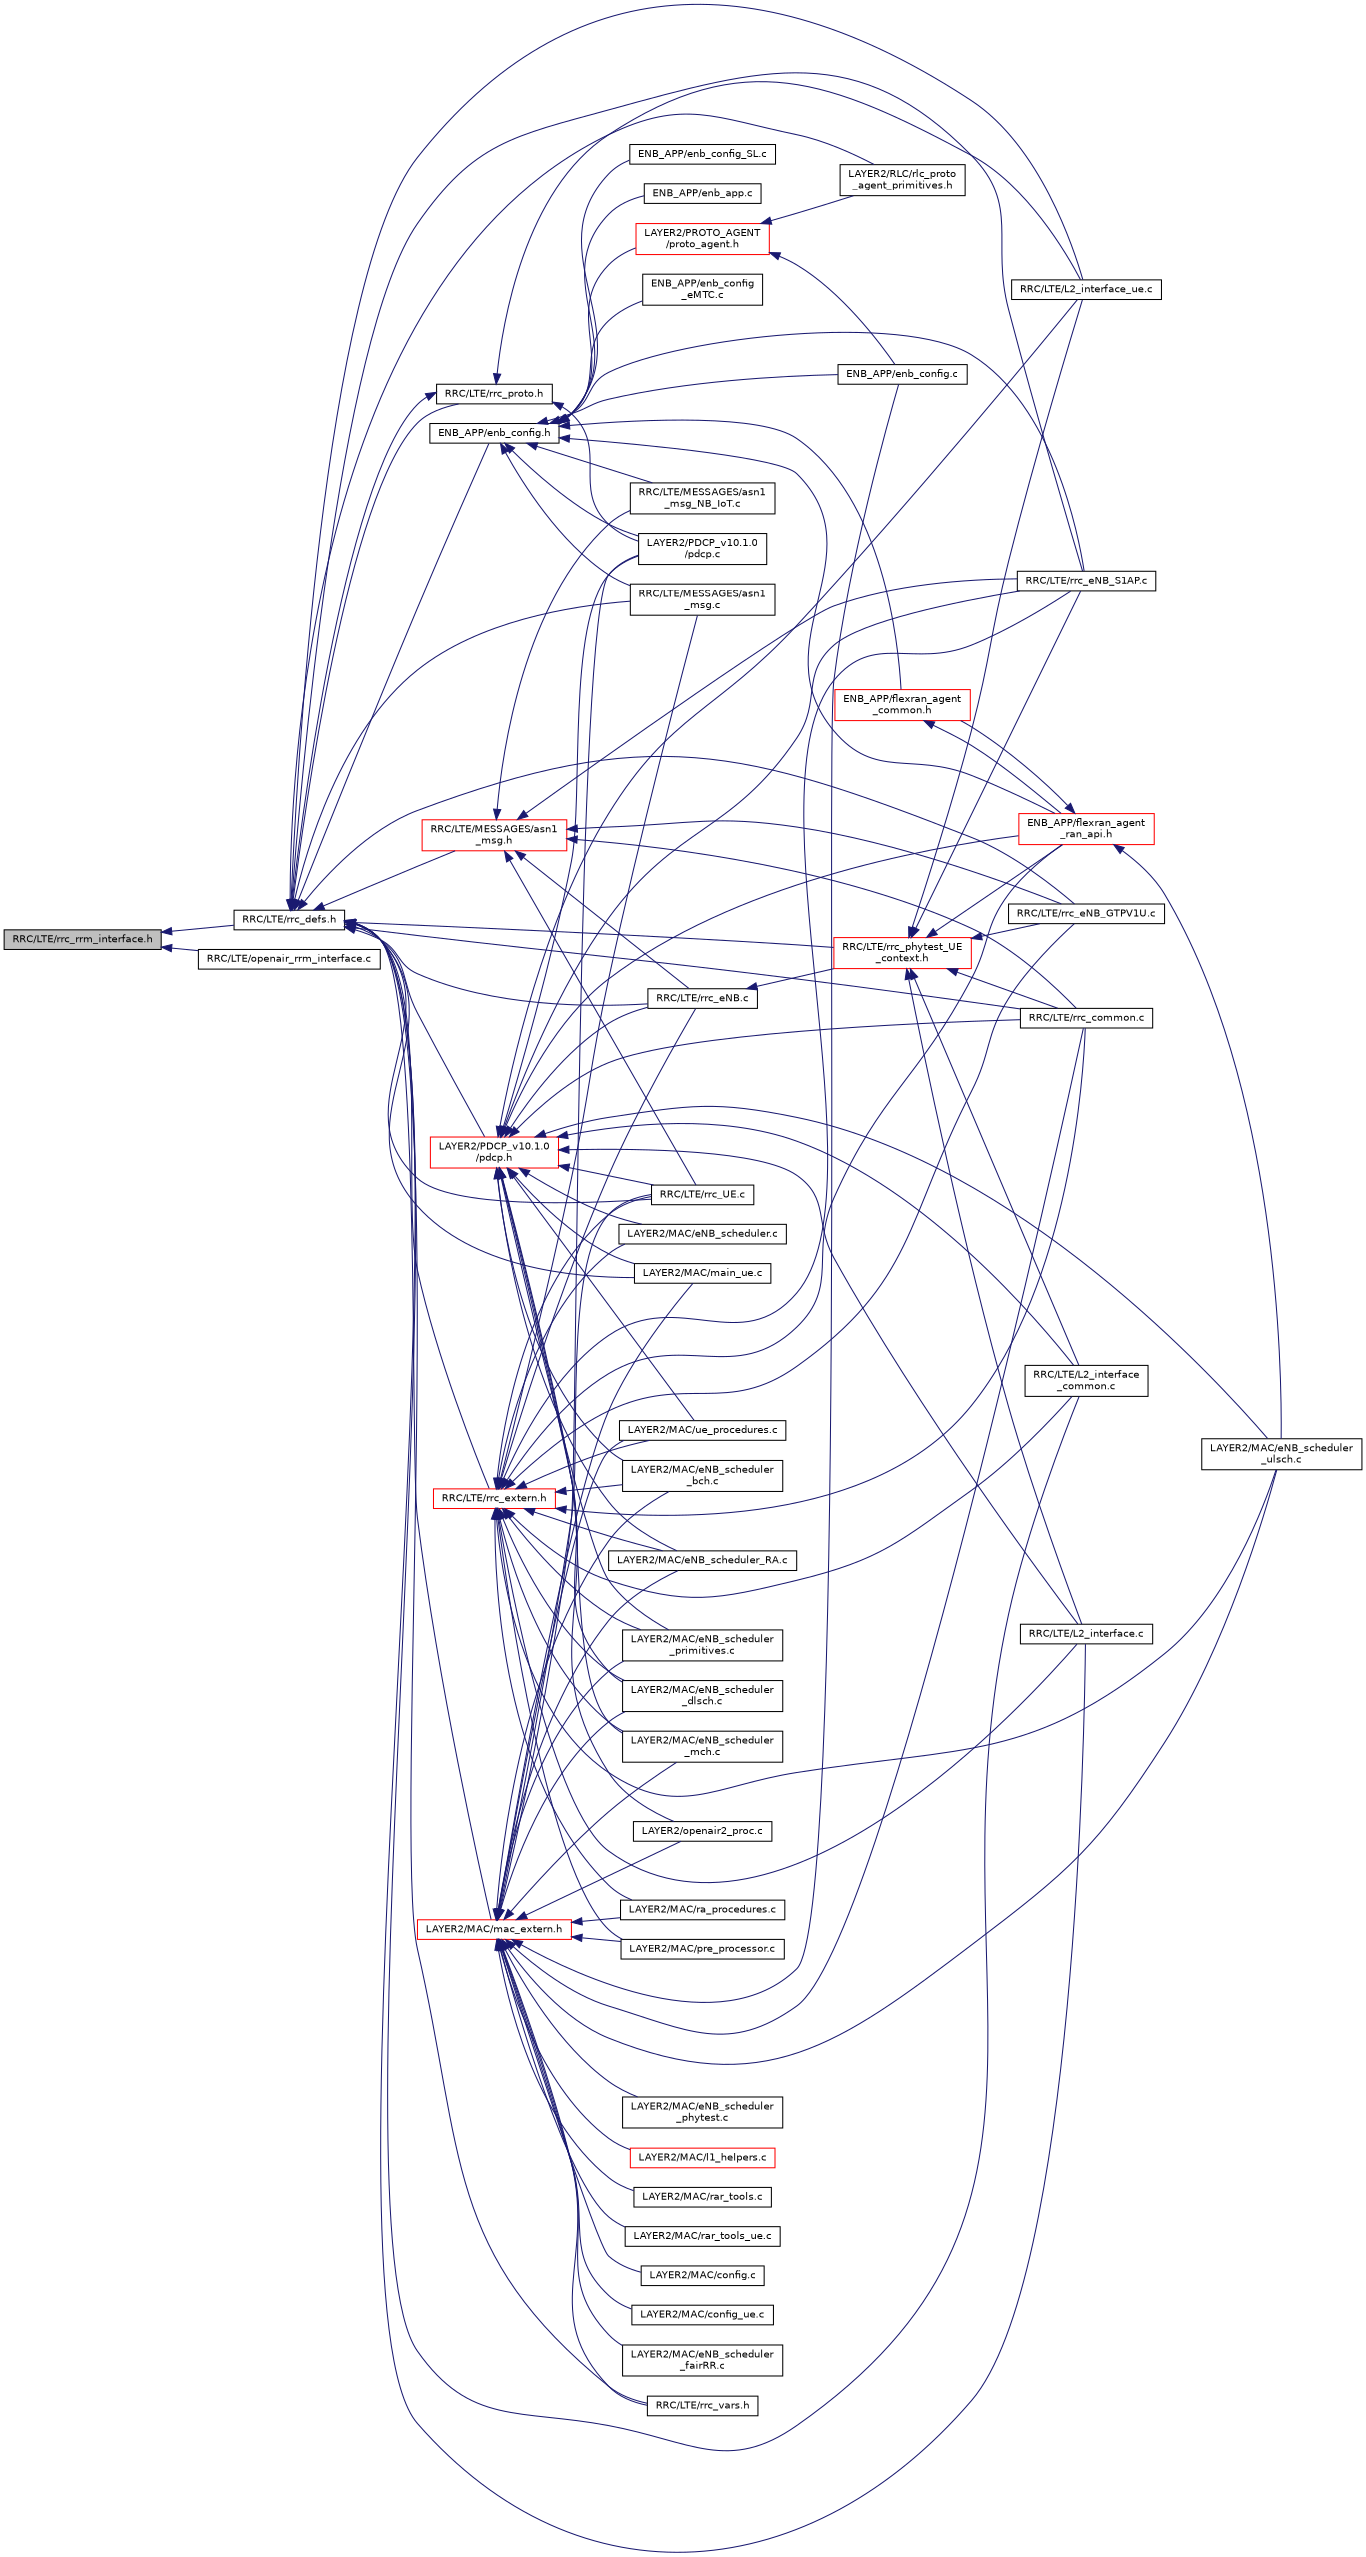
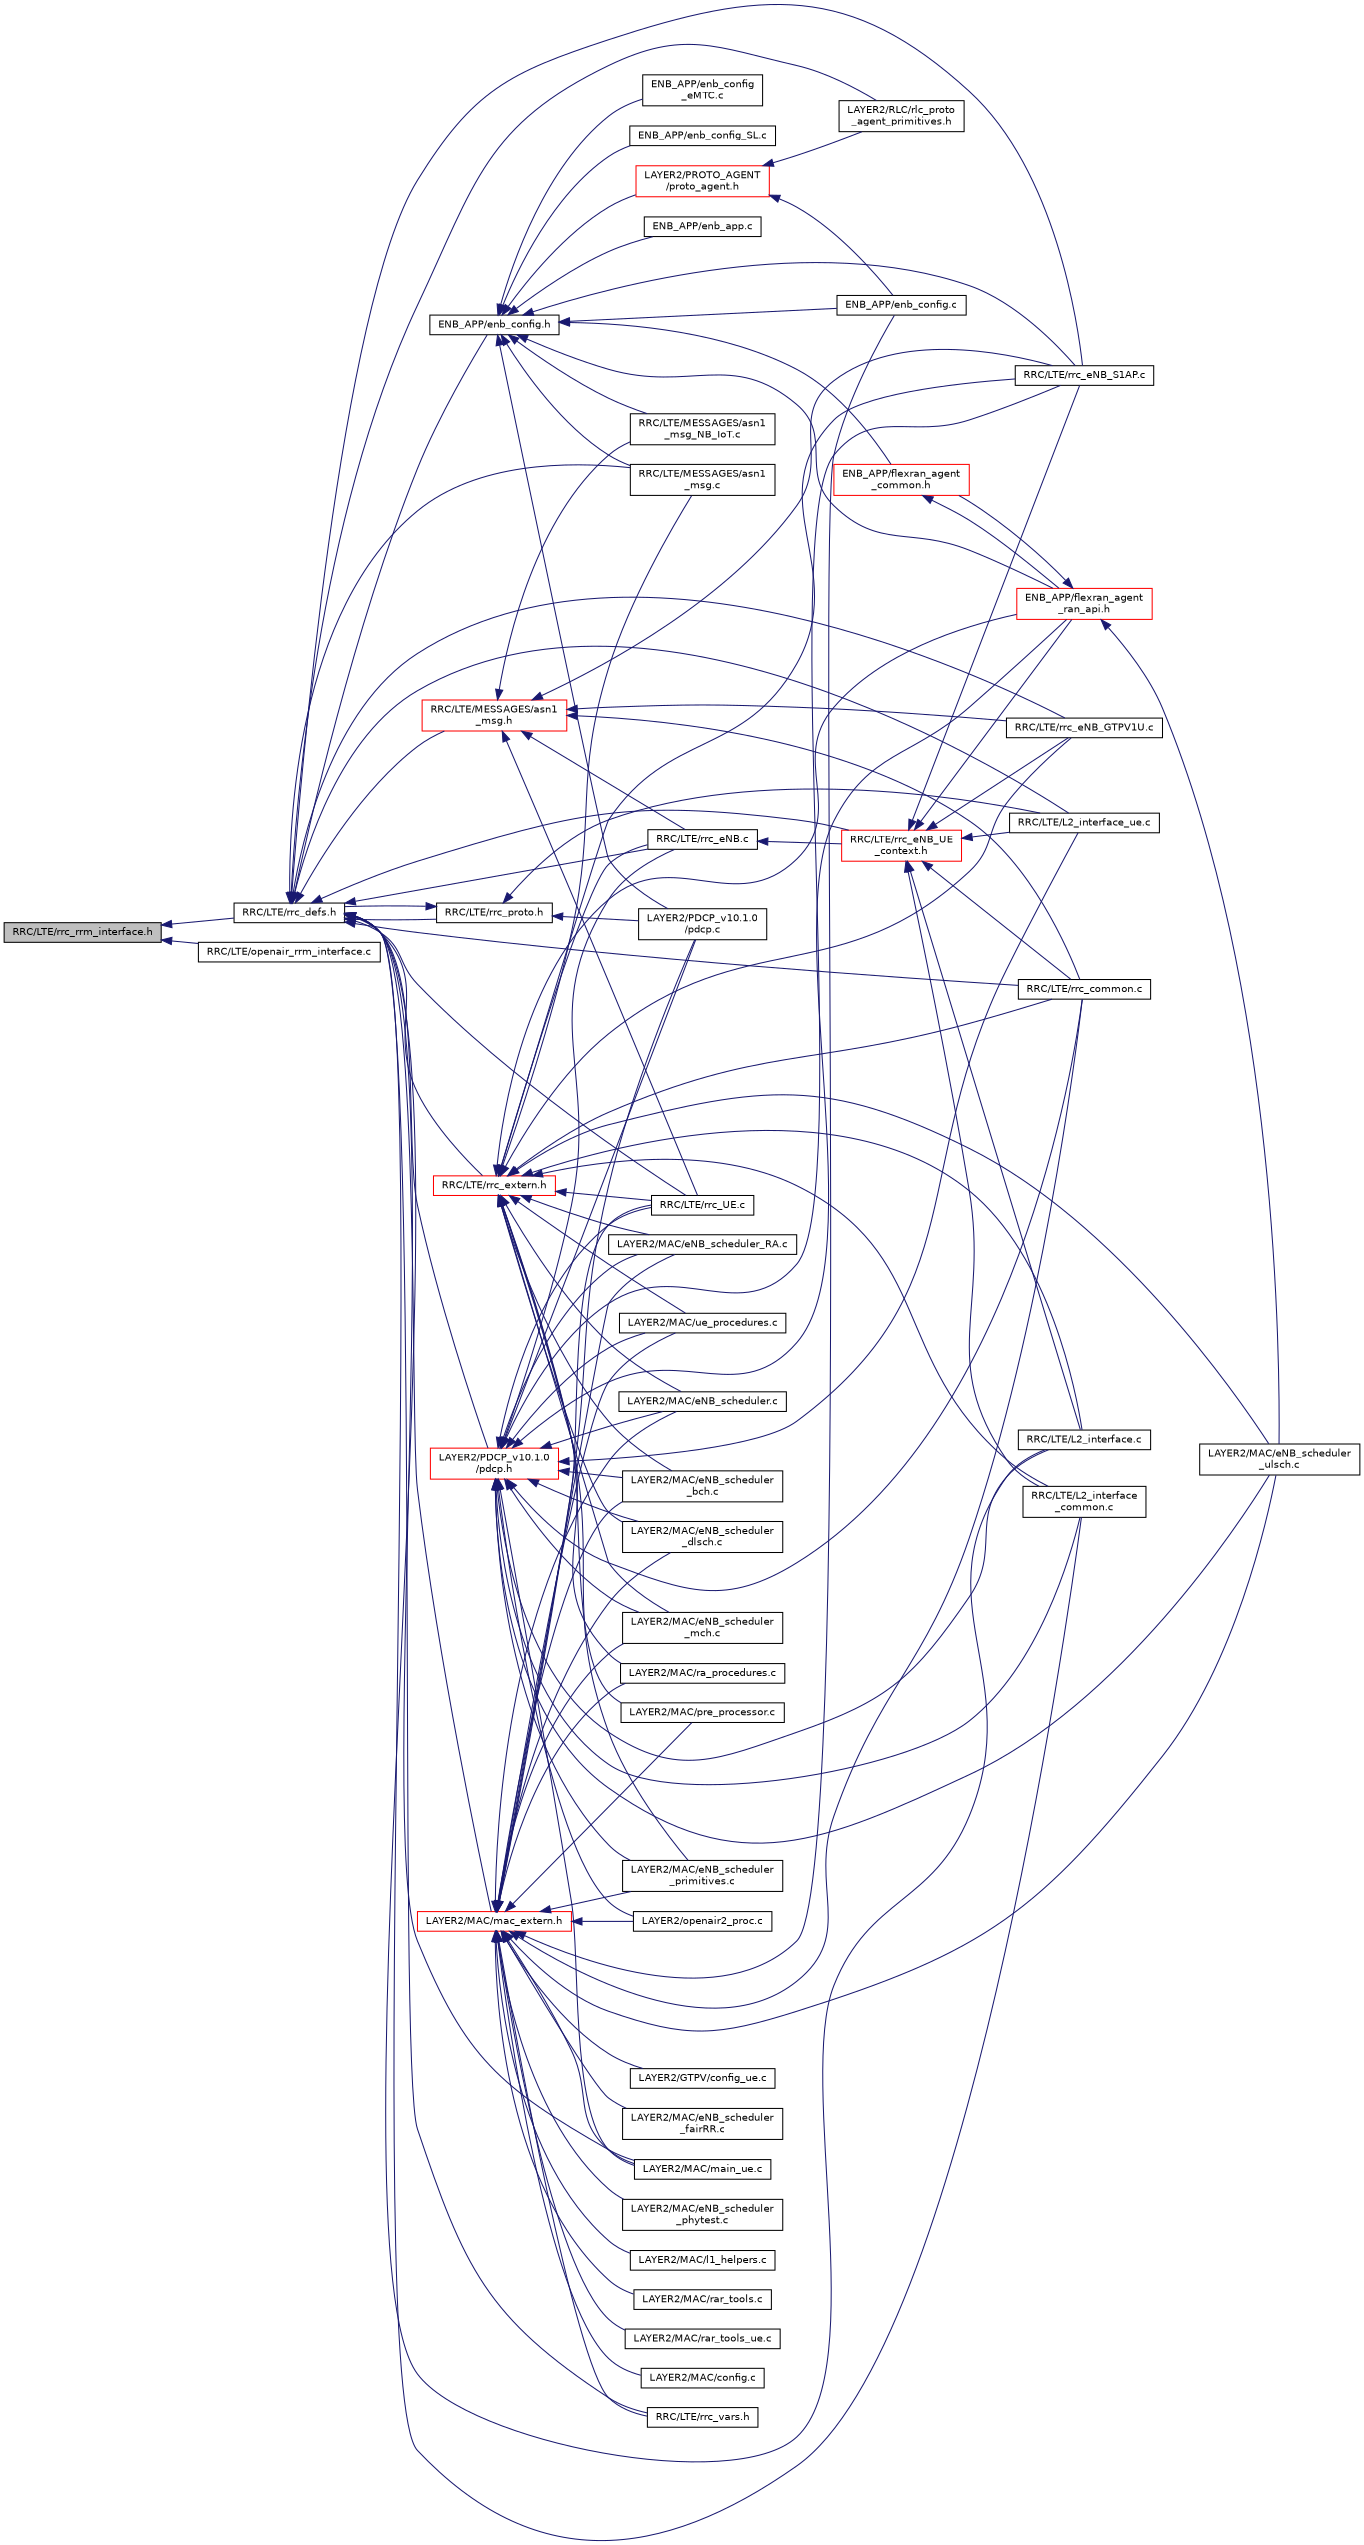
node "RRC/LTE/rrc_phytest_UE _context.h": label "RRC/LTE/rrc_phytest_UE _context.h" -> "RRC/LTE/rrc_eNB_UE _context.h"
edge "LAYER2/MAC/eNB_scheduler.c" -> "LAYER2/MAC/mac_extern.h": added
node "LAYER2/MAC/l1_helpers.c": color red -> black
node "LAYER2/MAC/config_ue.c": label "LAYER2/MAC/config_ue.c" -> "LAYER2/GTPV/config_ue.c"
